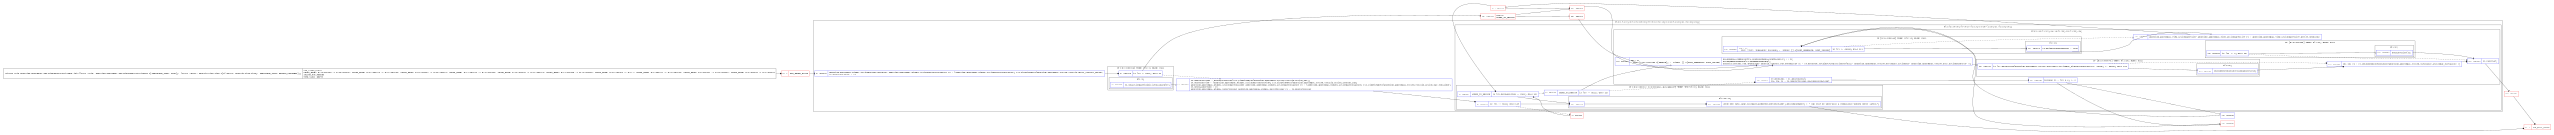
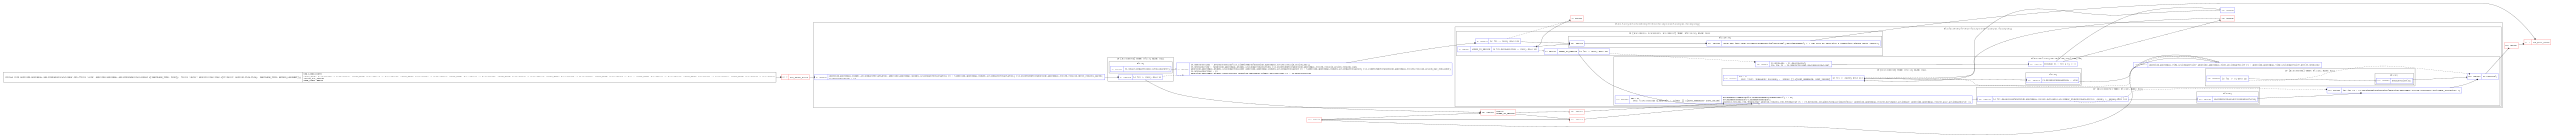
edge "17: 0x005c" -> "8: 0x0035": now "17: 0x005c" -> "18: 0x005e"
